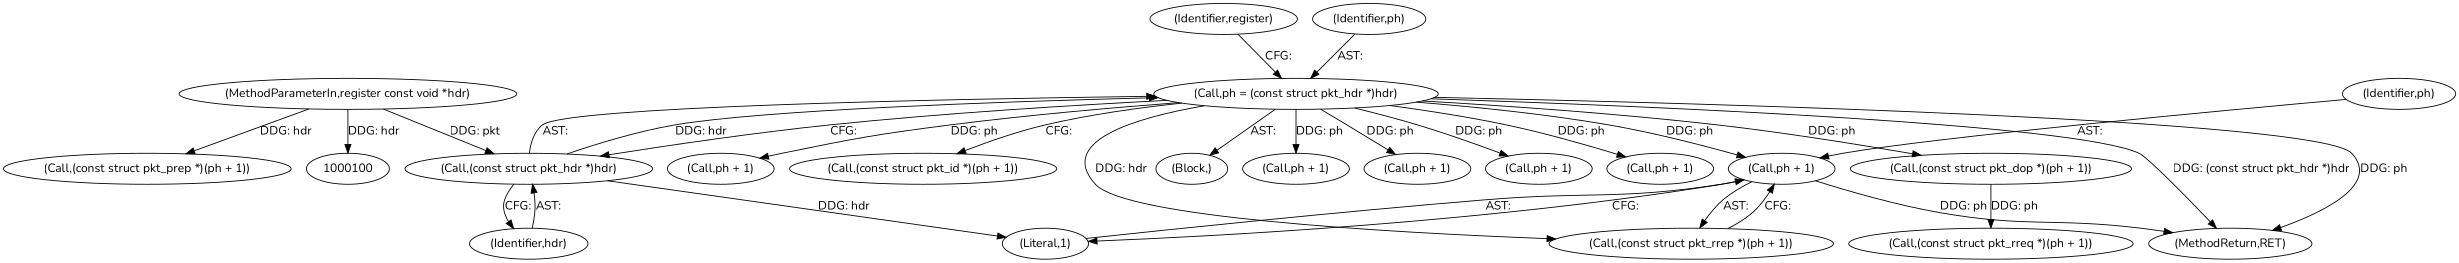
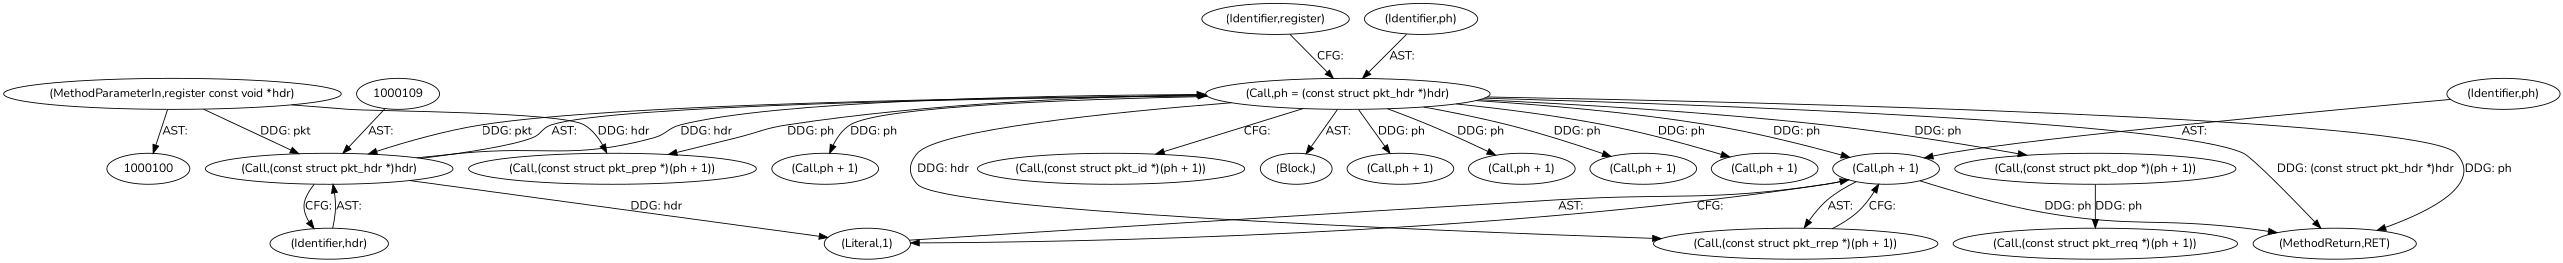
node "1000109": added
edge "(Call,ph = (const struct pkt_hdr *)hdr)" -> "(Call,(const struct pkt_prep *)(ph + 1))": added, label "DDG: ph"
edge "(MethodParameterIn,register const void *hdr)" -> "1000100": label "DDG: hdr" -> "AST: "
edge "(Call,ph = (const struct pkt_hdr *)hdr)" -> "(Call,(const struct pkt_hdr *)hdr)": label "CFG: " -> "DDG: pkt"
